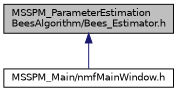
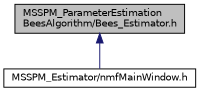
node "MSSPM_Main/nmfMainWindow.h": label "MSSPM_Main/nmfMainWindow.h" -> "MSSPM_Estimator/nmfMainWindow.h"
